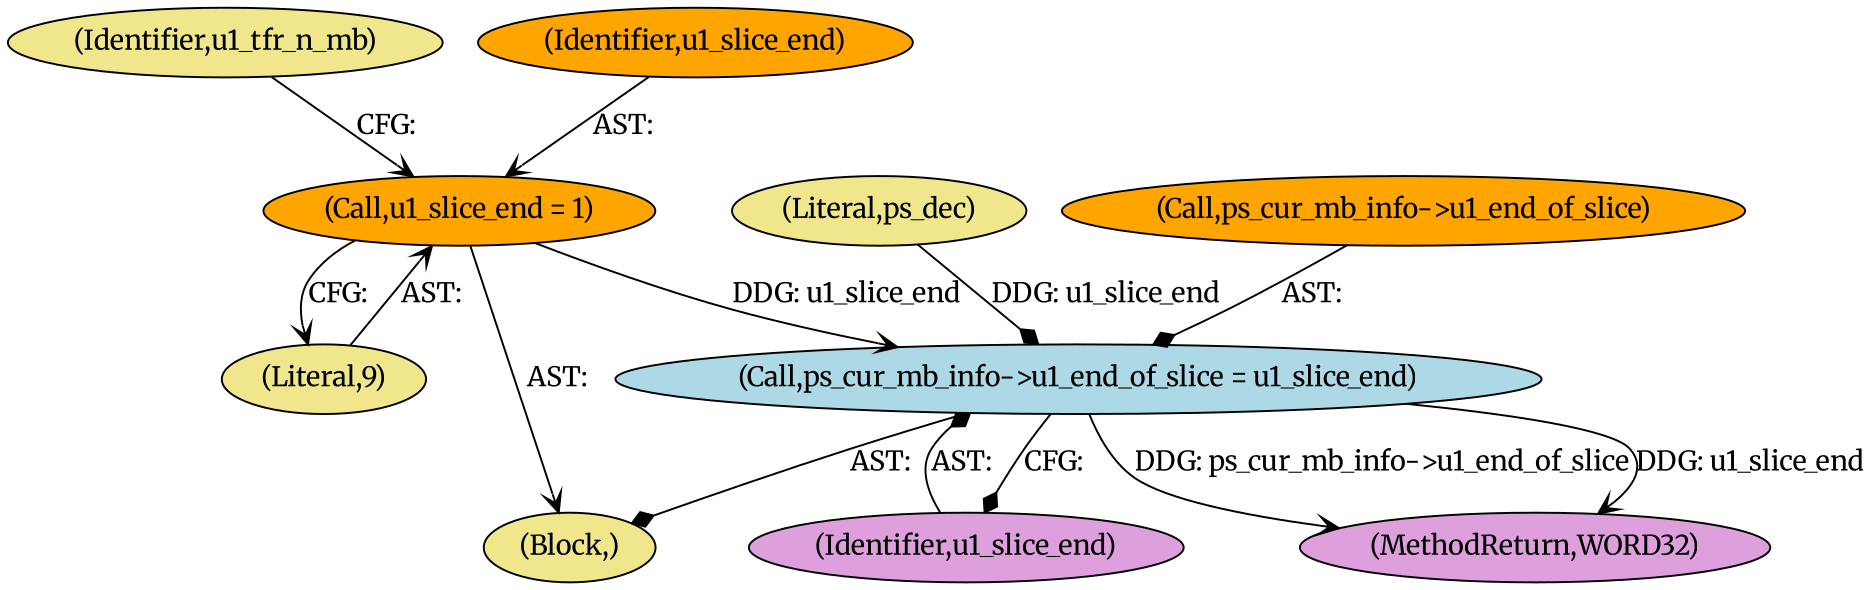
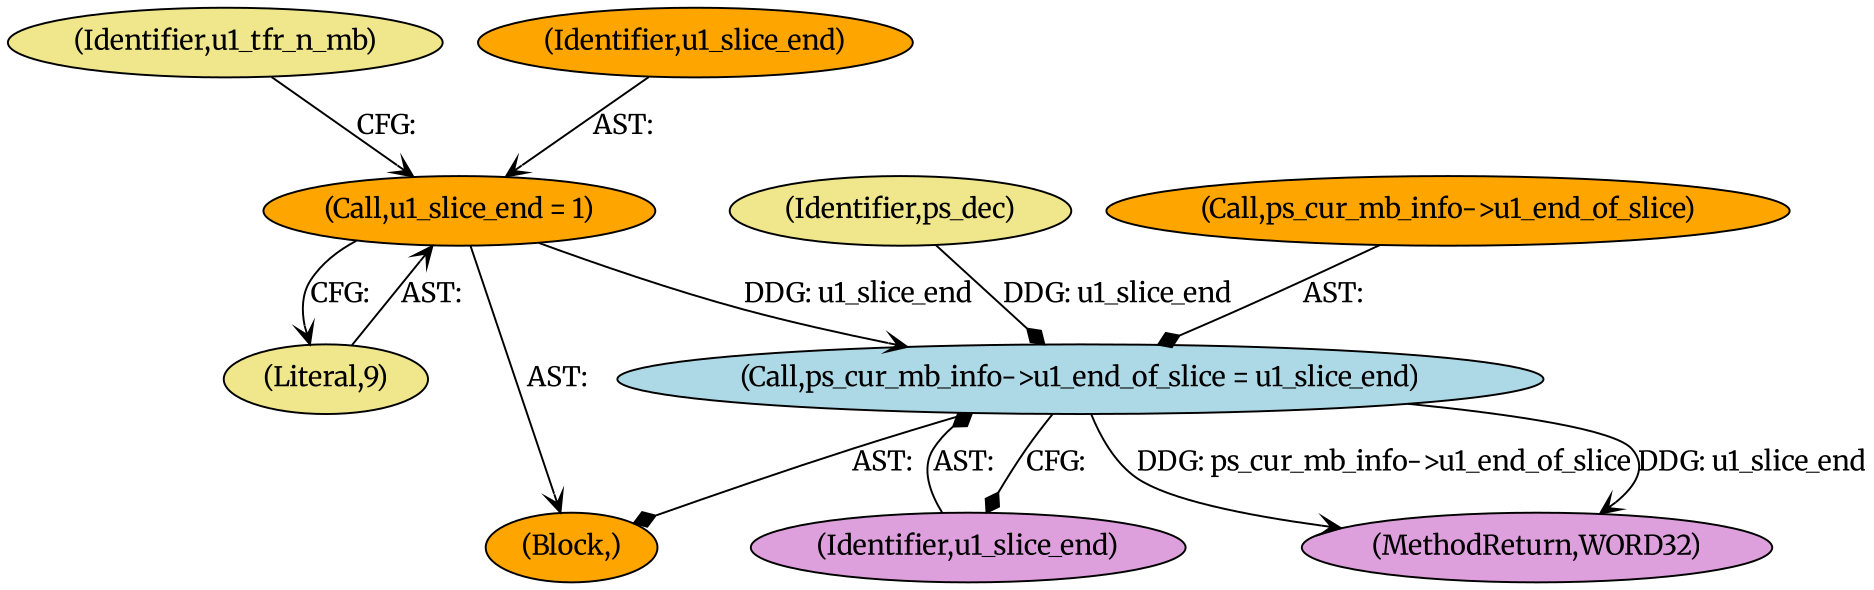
node "(Literal,ps_dec)": label "(Literal,ps_dec)" -> "(Identifier,ps_dec)"
node "(Block,)": fillcolor khaki -> orange
